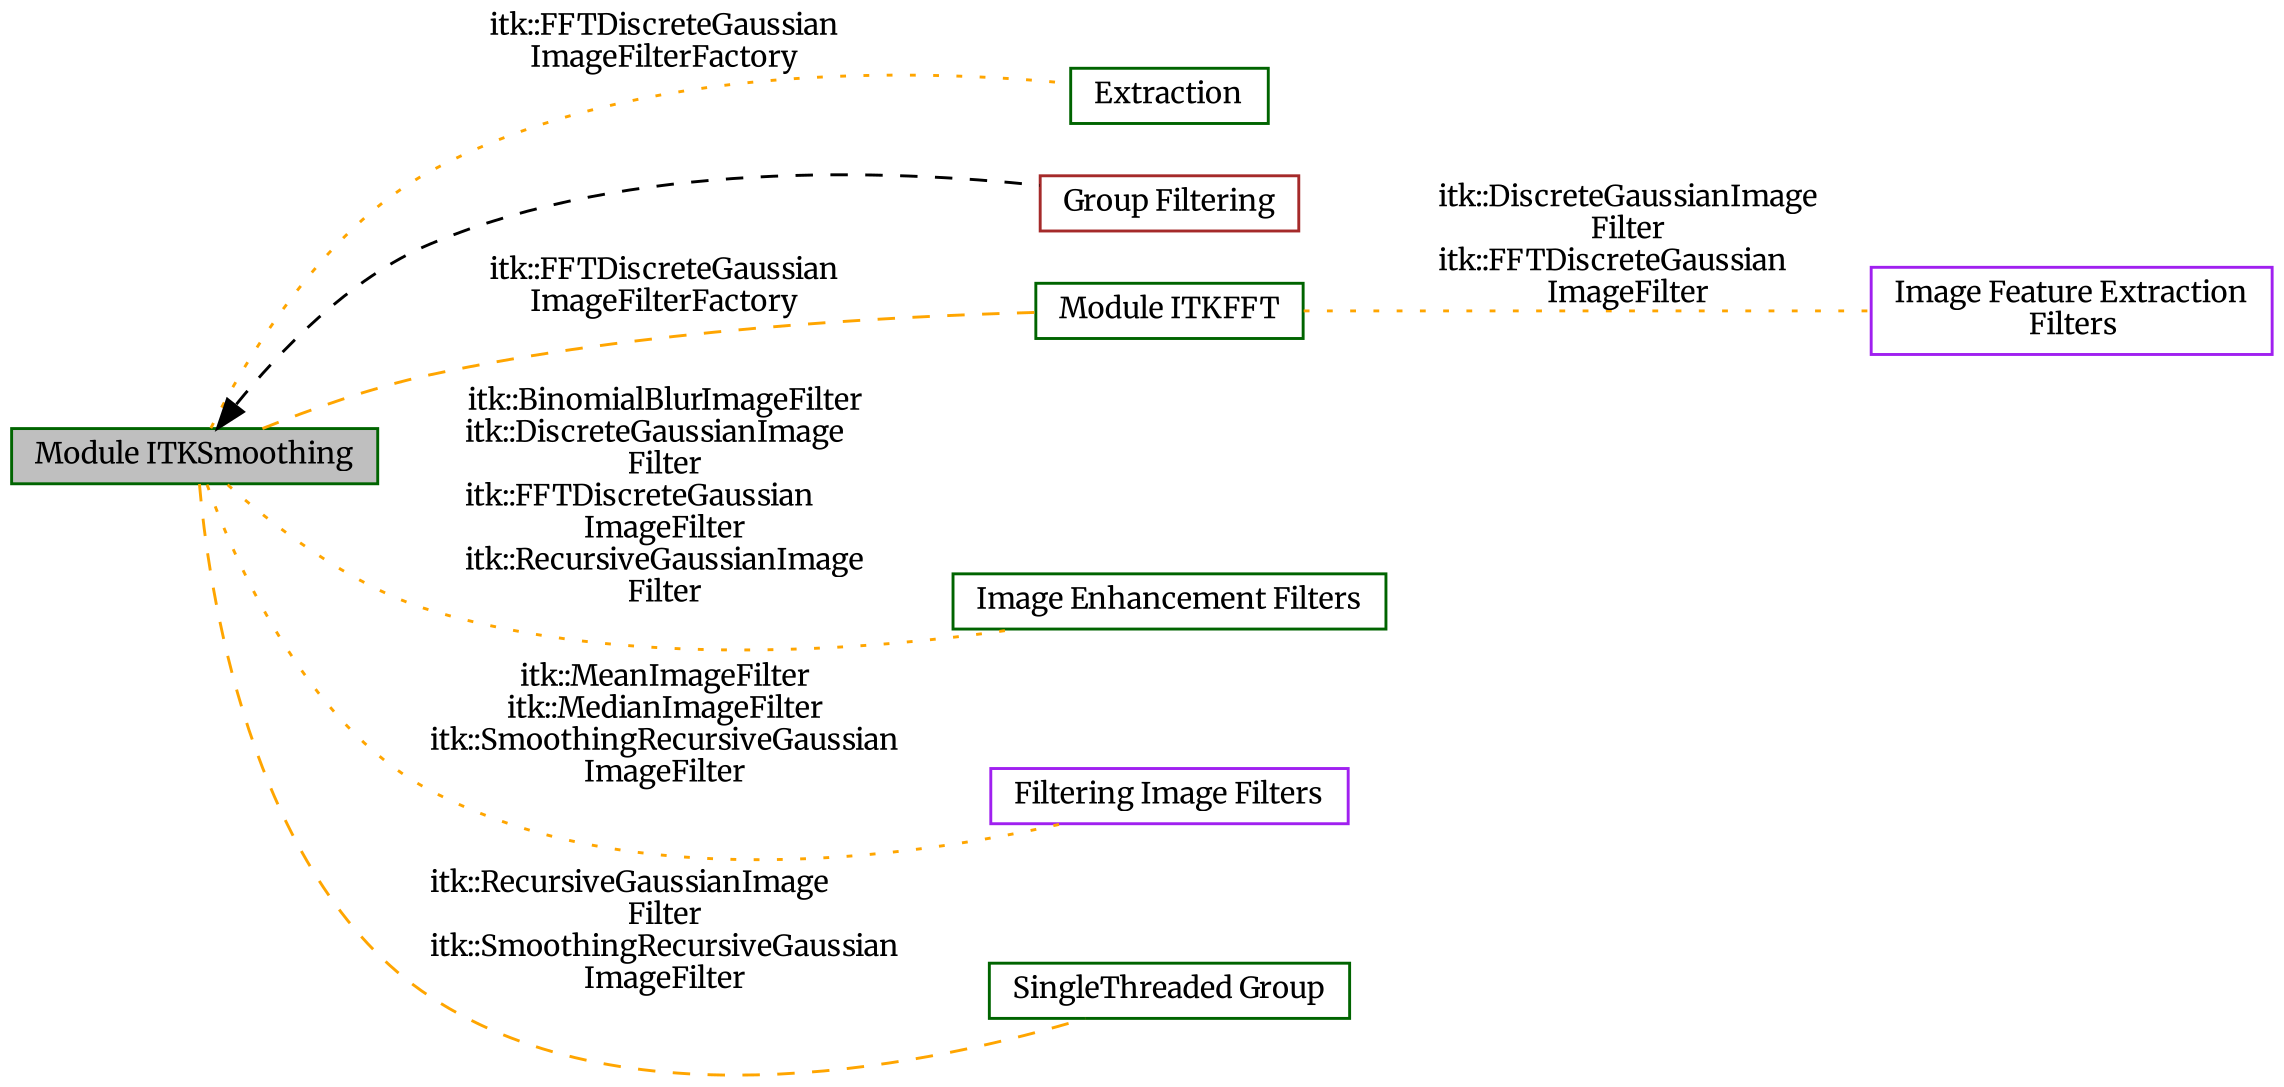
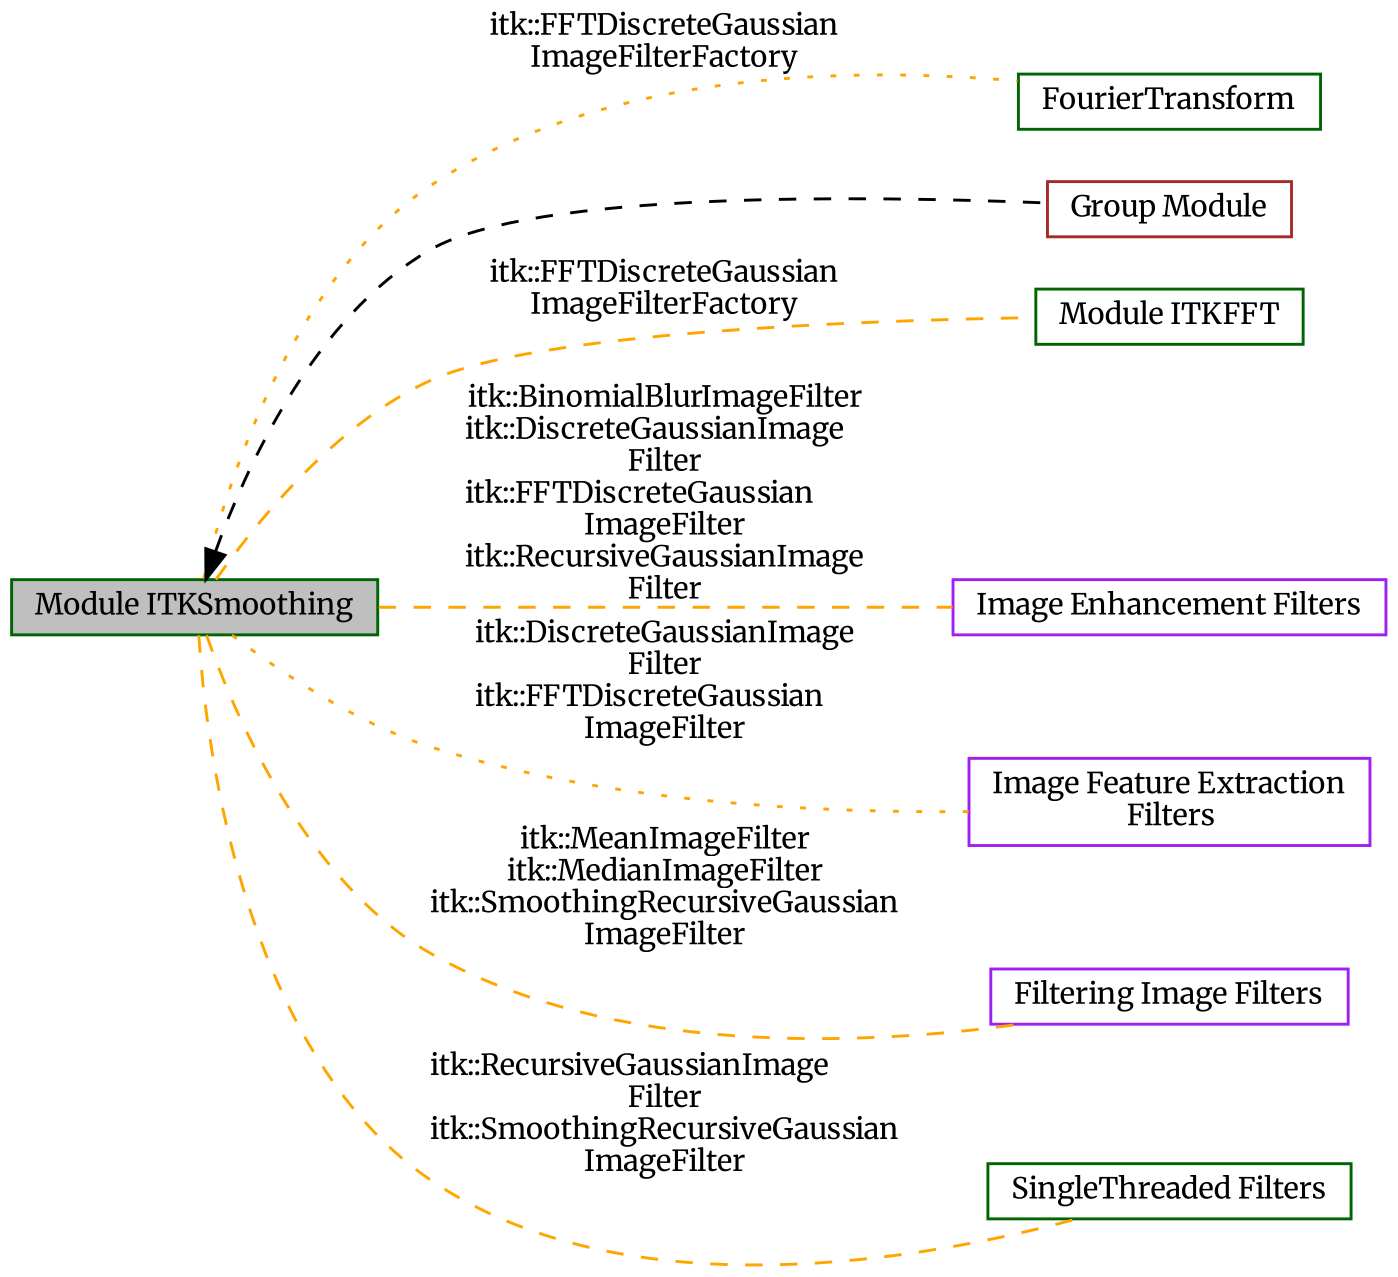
node "Extraction": label "Extraction" -> "FourierTransform"
node "Group Filtering": label "Group Filtering" -> "Group Module"
edge "Module ITKFFT" -- "Image Feature Extraction Filters": now "Module ITKSmoothing" -- "Image Feature Extraction Filters"
node "Image Enhancement Filters": color darkgreen -> purple
edge "Module ITKSmoothing" -- "Image Enhancement Filters": style dotted -> dashed
edge "Module ITKSmoothing" -- "Filtering Image Filters": style dotted -> dashed
node "SingleThreaded Group": label "SingleThreaded Group" -> "SingleThreaded Filters"
